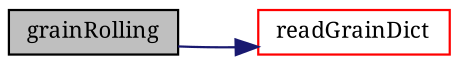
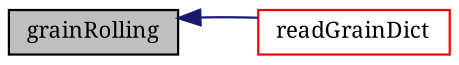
edge "grainRolling" -> "readGrainDict": reversed
